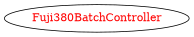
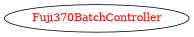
node "Fuji380BatchController": label "Fuji380BatchController" -> "Fuji370BatchController"
